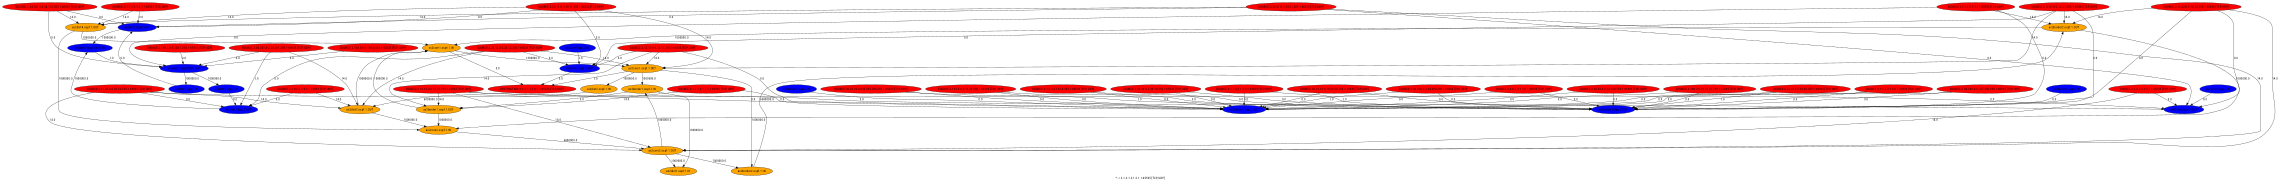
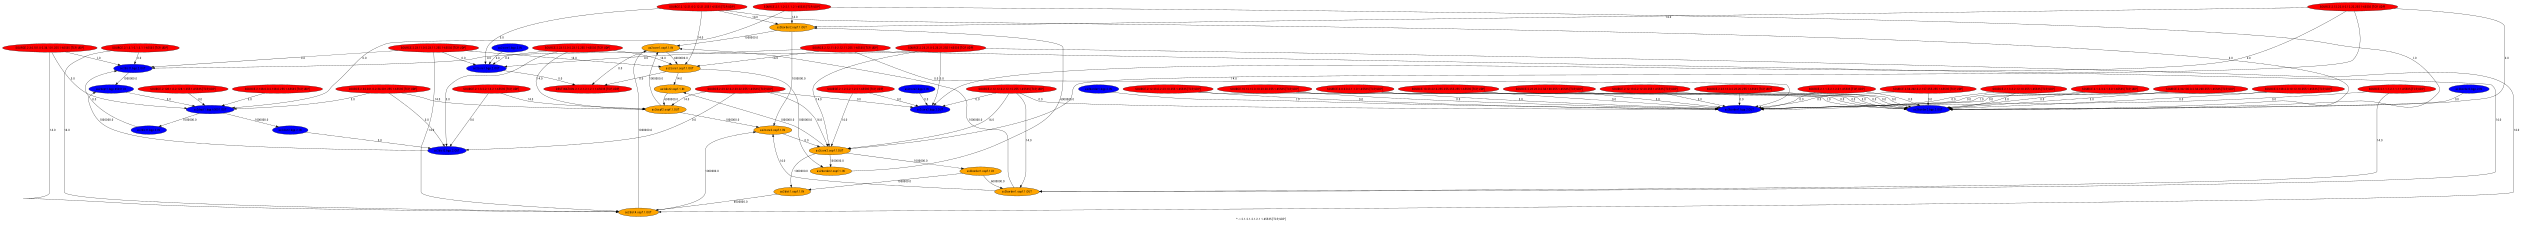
edge "as2core1.ospf.1.IN" -> "as2core1.ospf.1.OUT": label "1300000.0" -> "6000000.0"
edge "as2core1.ospf.1.OUT" -> "as2border1.ospf.1.IN": removed, label "1000000.0"
edge "as2core1.ospf.1.OUT" -> "as2dist2.ospf.1.IN": label "1000000.0" -> "14.0"
edge "as2border1.ospf.1.IN" -> "as2border1.ospf.1.OUT": label "0.0" -> "6000000.0"
node "as2dist2.ospf.1.OUT": label "as2dist2.ospf.1.OUT" -> "as2ospf2.ospf.1.OUT"
edge "as2core2.ospf.1.OUT" -> "as2dist2.ospf.1.IN": added, label "1000000.0"
edge "as2border1.ospf.1.OUT" -> "as2core2.ospf.1.IN": label "1000000.0" -> "14.0"
edge "as2core2.ospf.1.IN" -> "as2core2.ospf.1.OUT": label "6000000.0" -> "0.0"
edge "as2dist1.ospf.1.IN" -> "as2dist4.ospf.1.OUT": added, label "6000000.0"
